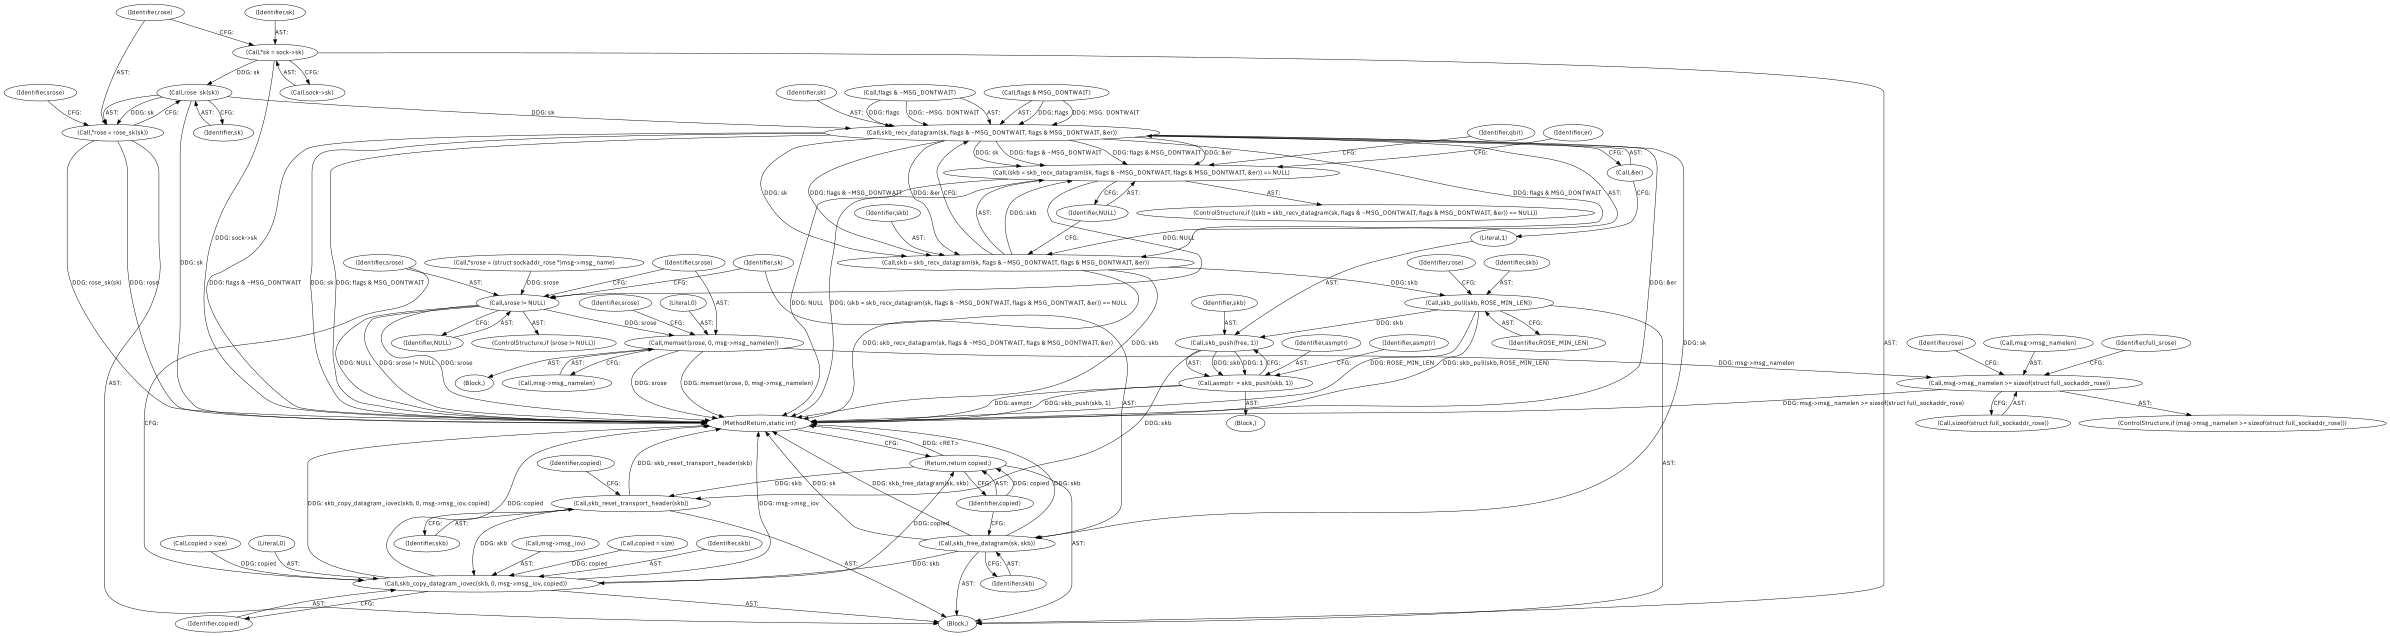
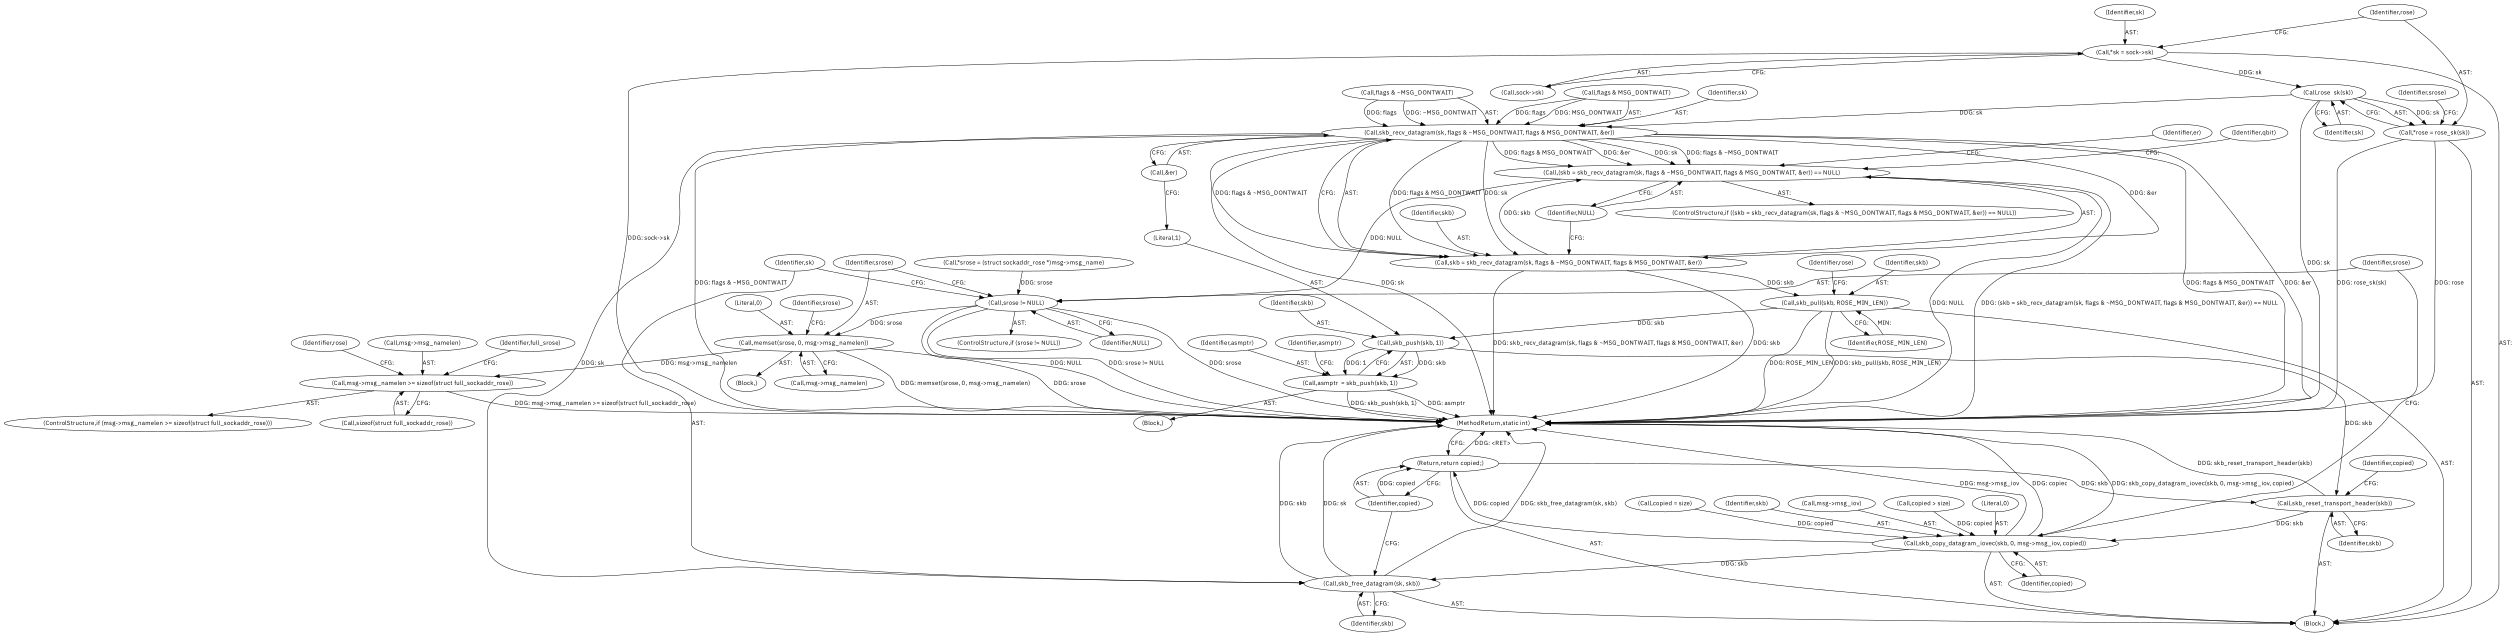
edge "(Identifier,ROSE_MIN_LEN)" -> "(Call,skb_pull(skb, ROSE_MIN_LEN))": label "AST: " -> "MIN: "
node "(Call,skb_push(free, 1))": label "(Call,skb_push(free, 1))" -> "(Call,skb_push(skb, 1))"
edge "(Call,skb_free_datagram(sk, skb))" -> "(Call,skb_copy_datagram_iovec(skb, 0, msg->msg_iov, copied))": reversed
